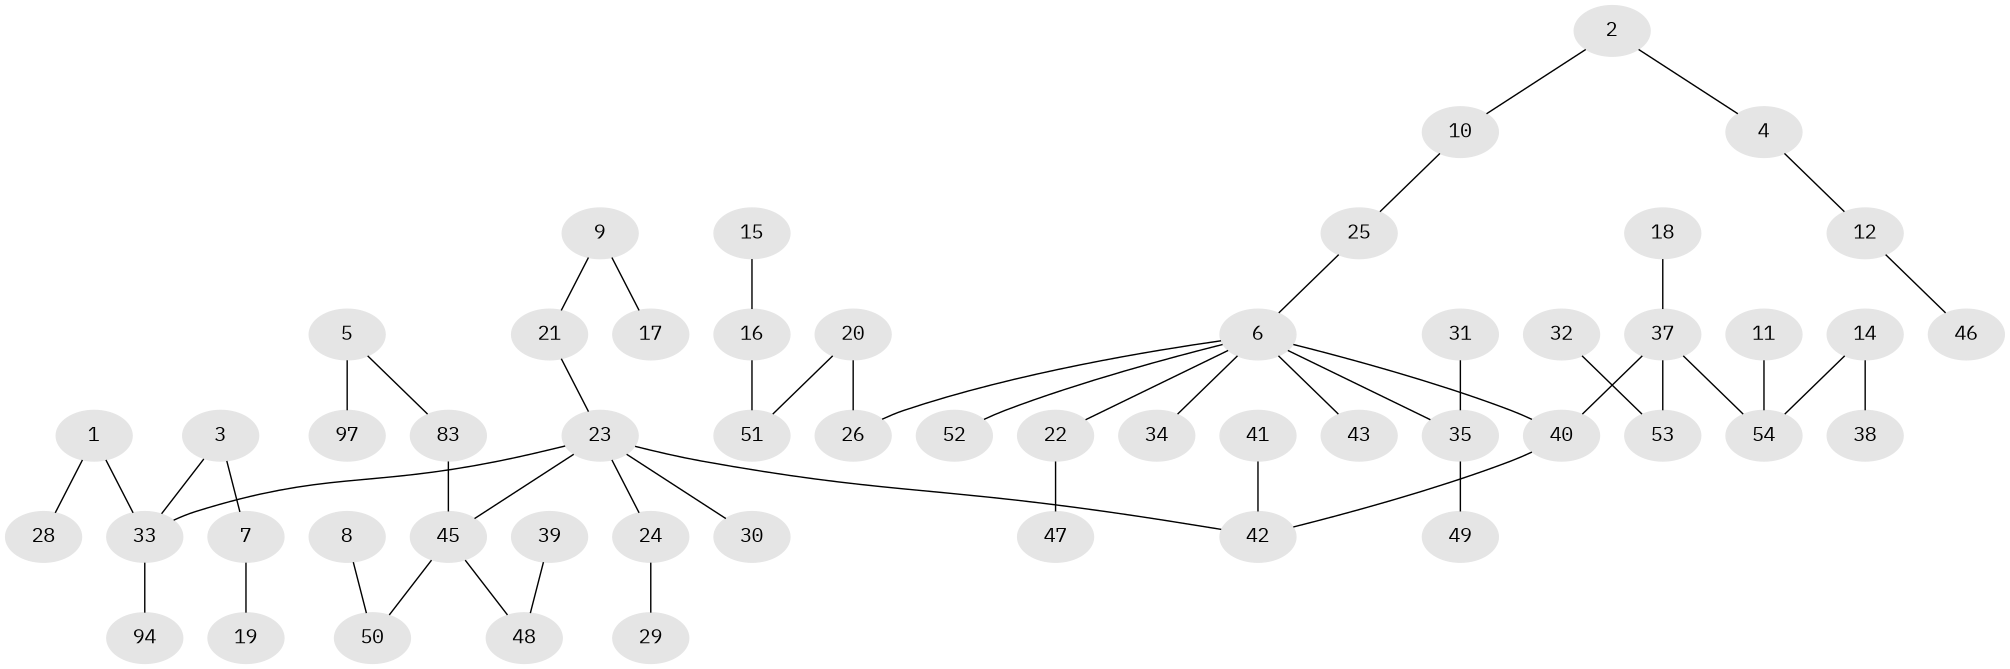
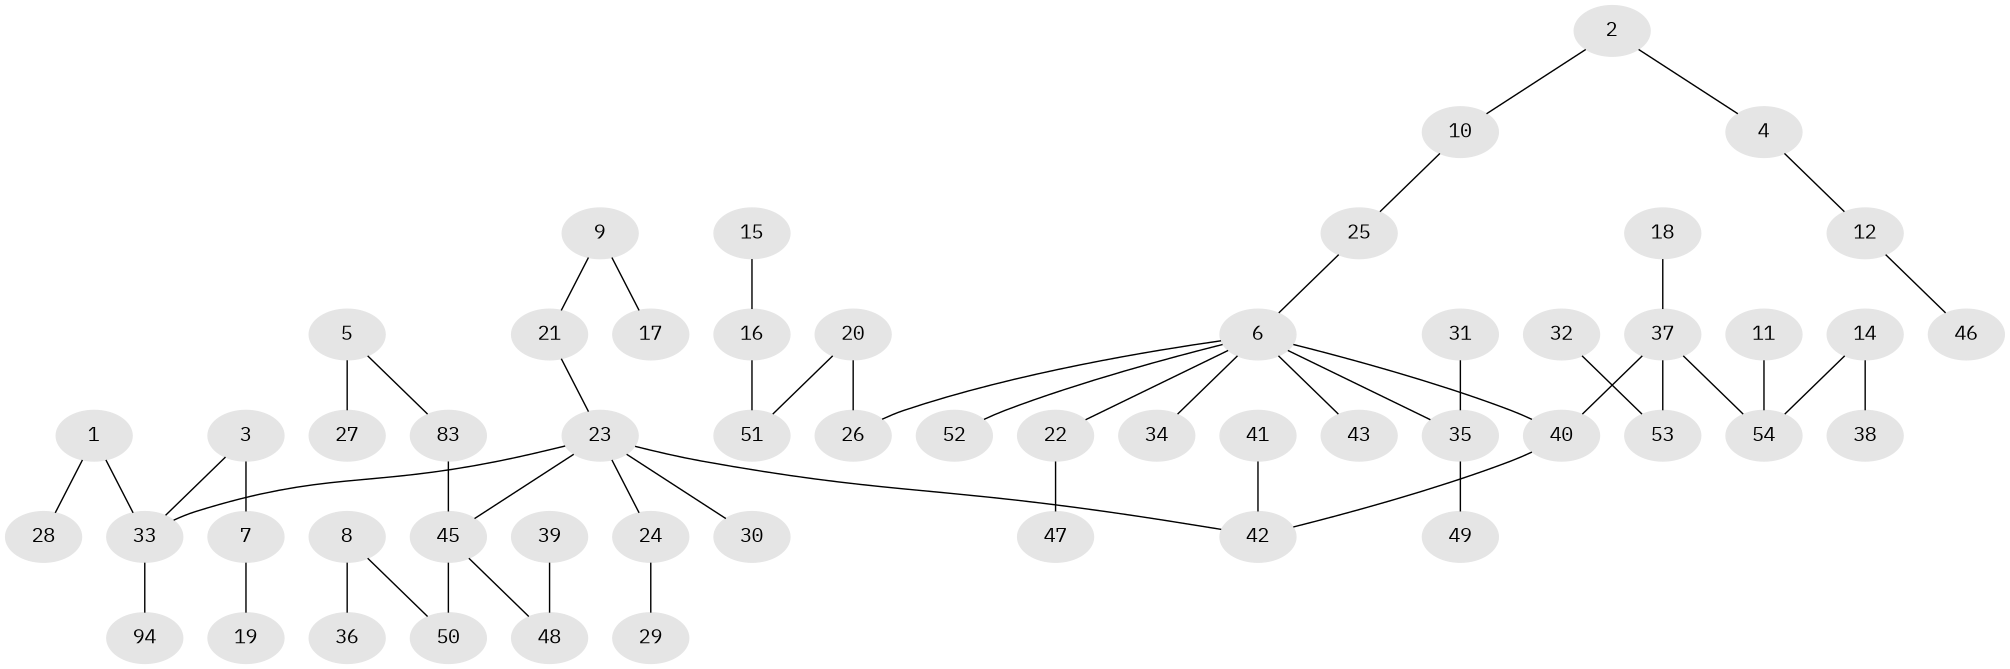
node "97": label "97" -> "27"
node "36": added
